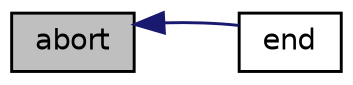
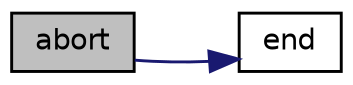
edge "end" -> "abort": reversed
